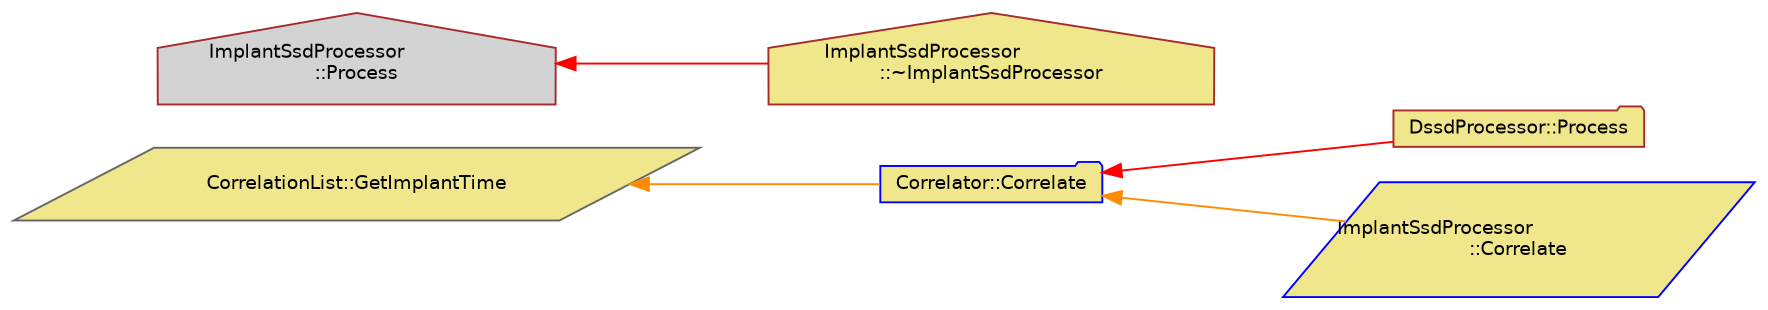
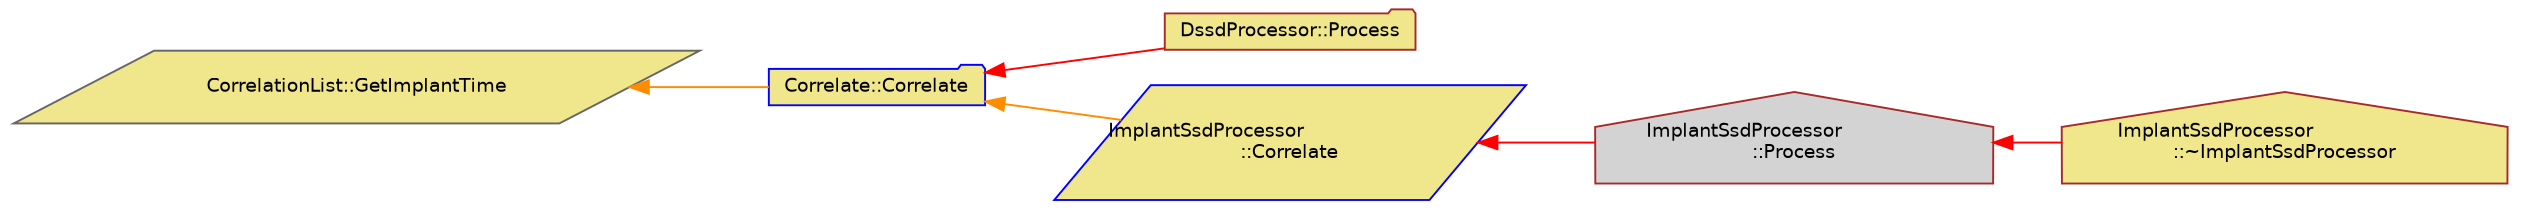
edge "ImplantSsdProcessor ::Process" -> "ImplantSsdProcessor ::Correlate": added
node "Correlator::Correlate": label "Correlator::Correlate" -> "Correlate::Correlate"
